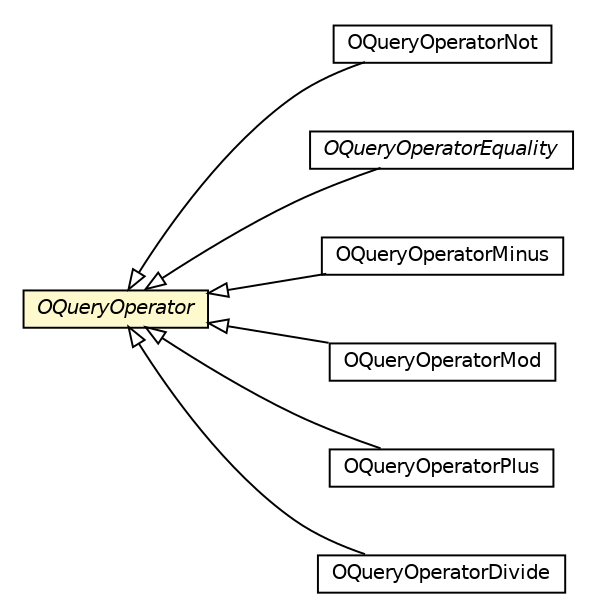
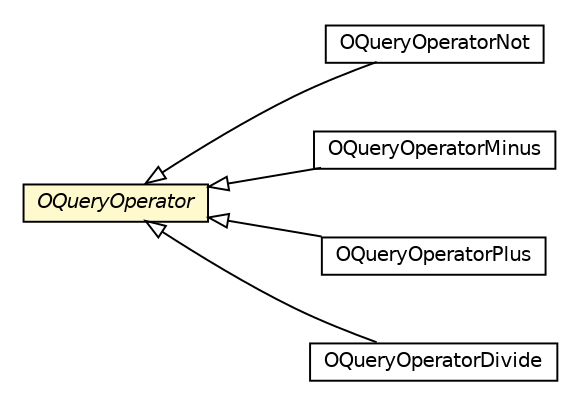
node "OQueryOperatorEquality": removed
node "OQueryOperatorMod": removed
